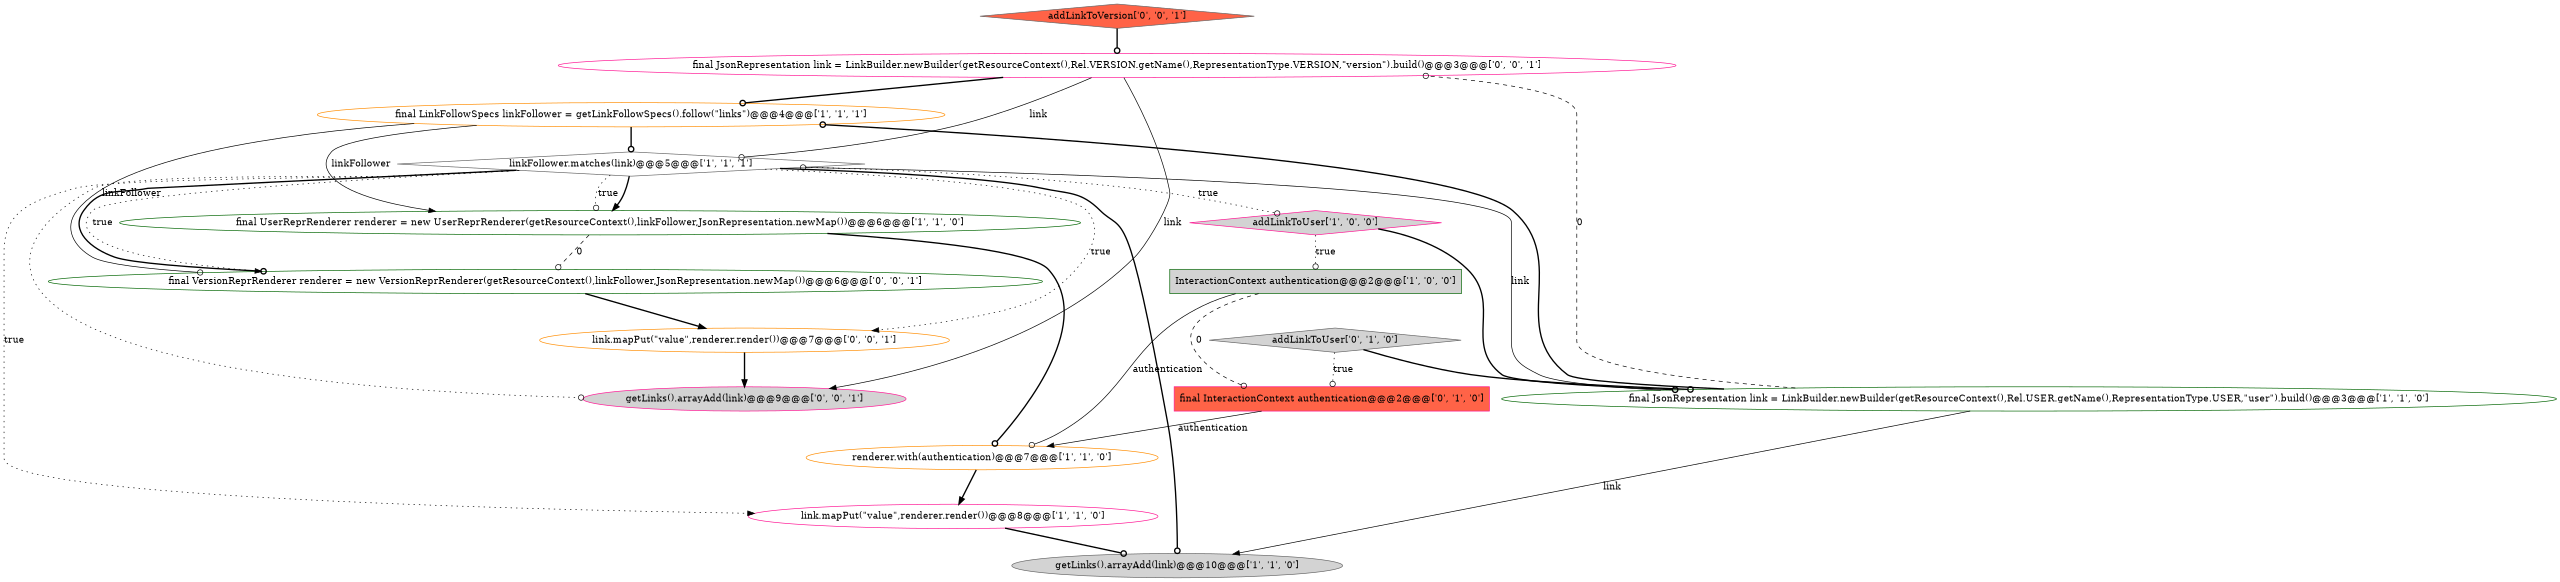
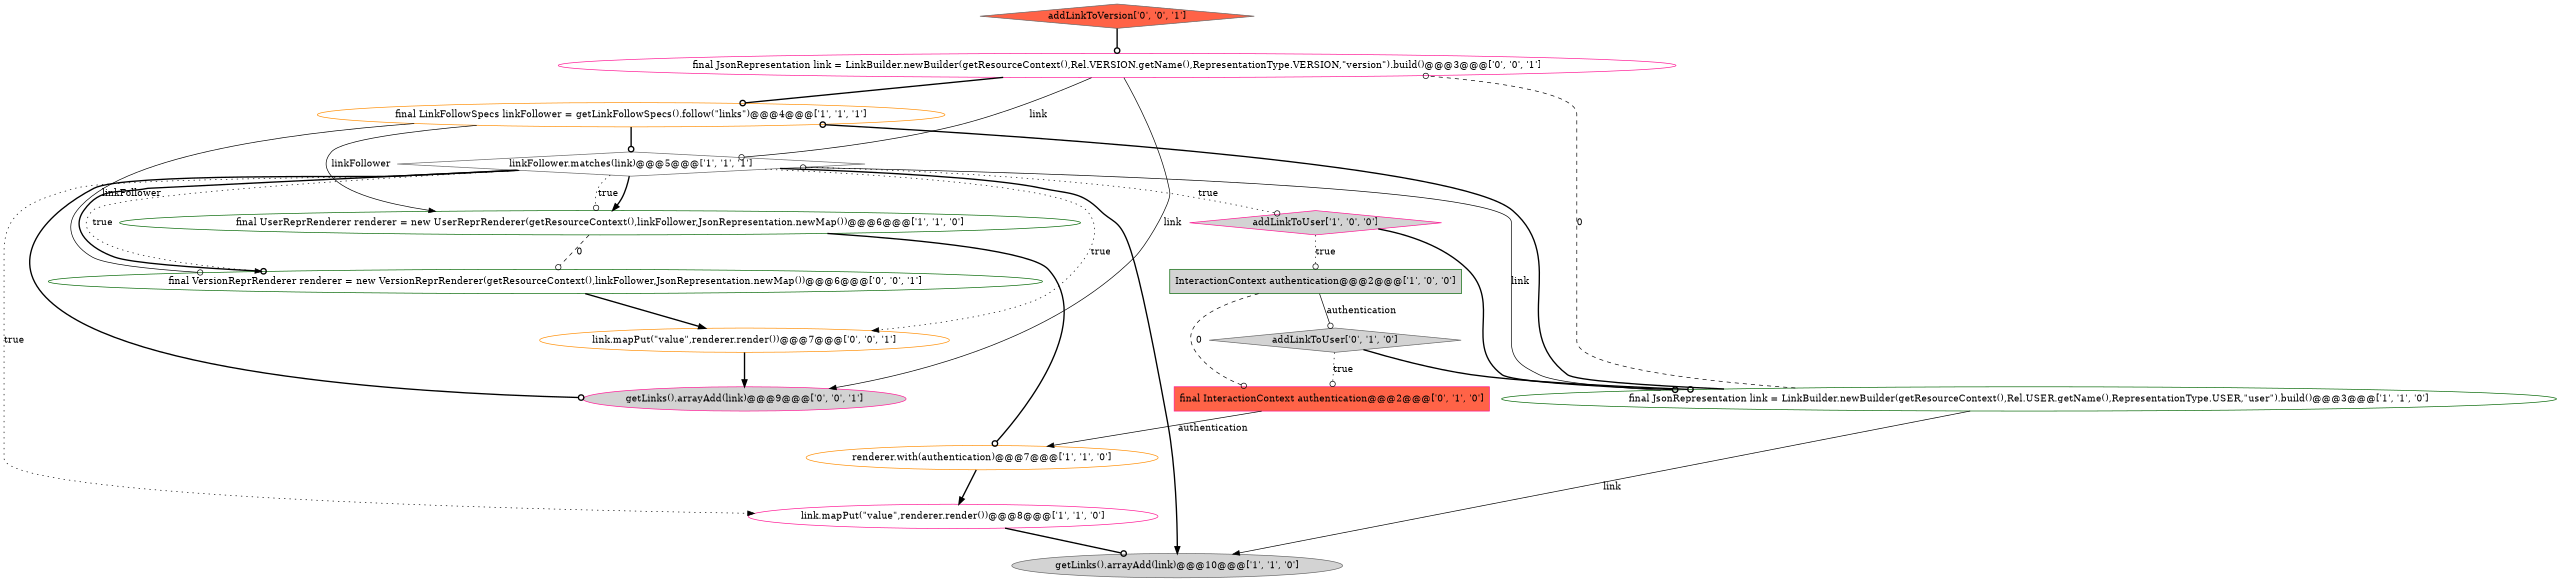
edge "linkFollower.matches(link)@@@5@@@['1', '1', '1']" -> "getLinks().arrayAdd(link)@@@10@@@['1', '1', '0']": arrowhead odot -> normal
edge "linkFollower.matches(link)@@@5@@@['1', '1', '1']" -> "getLinks().arrayAdd(link)@@@9@@@['0', '0', '1']": style dotted -> bold
edge "InteractionContext authentication@@@2@@@['1', '0', '0']" -> "renderer.with(authentication)@@@7@@@['1', '1', '0']": now "InteractionContext authentication@@@2@@@['1', '0', '0']" -> "addLinkToUser['0', '1', '0']"
